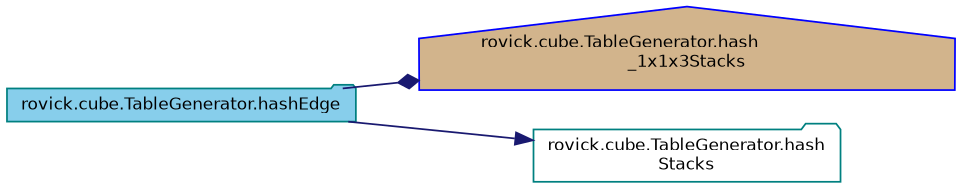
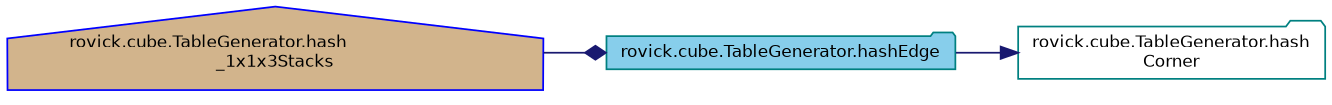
edge "rovick.cube.TableGenerator.hashEdge" -> "rovick.cube.TableGenerator.hash _1x1x3Stacks": reversed
node "rovick.cube.TableGenerator.hash Stacks": label "rovick.cube.TableGenerator.hash Stacks" -> "rovick.cube.TableGenerator.hash Corner"
